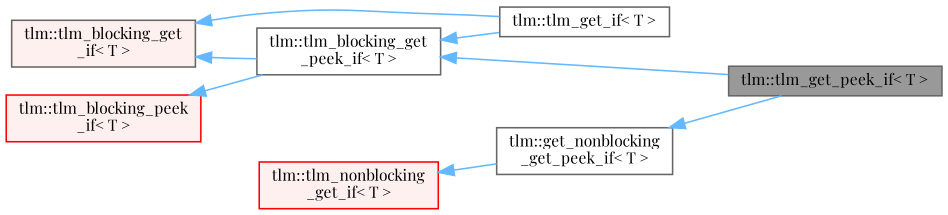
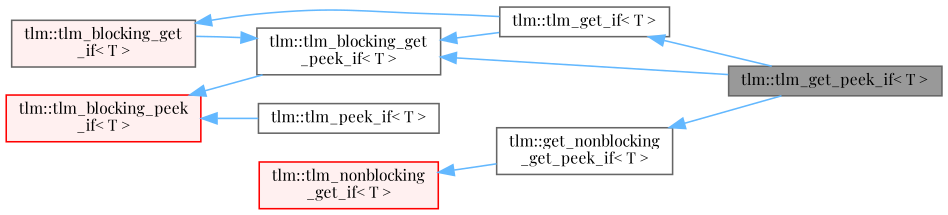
edge "tlm::tlm_get_peek_if< T >" -> "tlm::tlm_get_if< T >": added
edge "tlm::tlm_blocking_get _peek_if< T >" -> "tlm::tlm_blocking_get _if< T >": reversed
node "tlm::tlm_peek_if< T >": added
